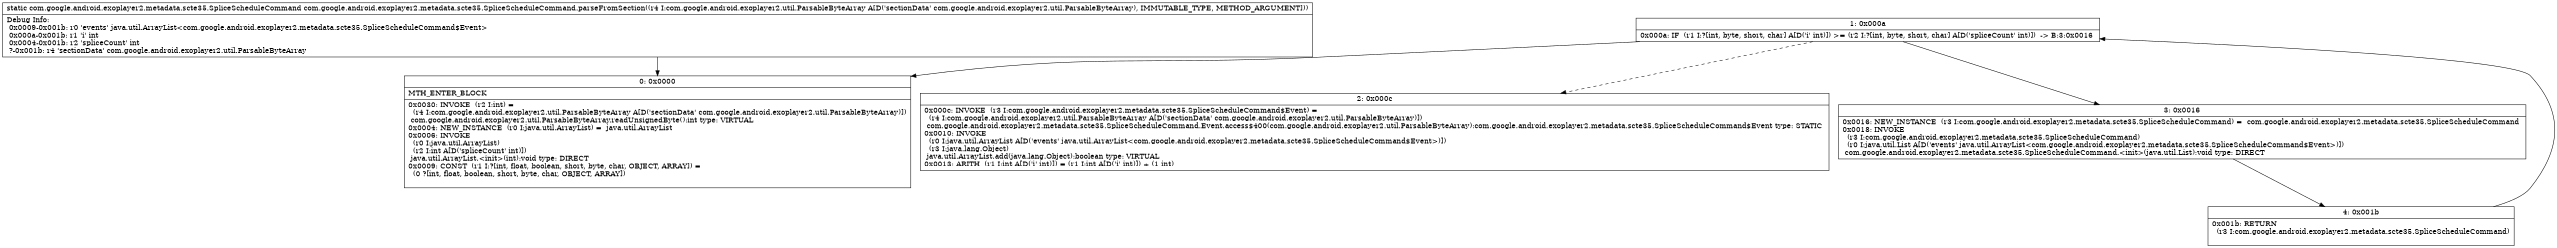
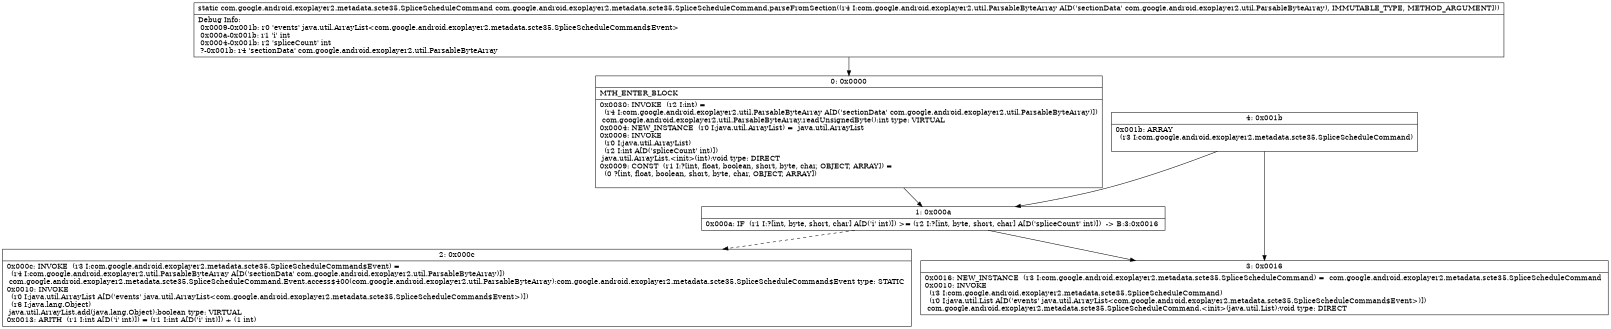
edge "1: 0x000a" -> "0: 0x0000": reversed
node "3: 0x0016": text "0x0018: INVOKE" -> "0x0010: INVOKE"
node "2: 0x000c": text "(r3 I:java.lang.Object)" -> "(r6 I:java.lang.Object)"
edge "3: 0x0016" -> "4: 0x001b": reversed
node "4: 0x001b": text "0x001b: RETURN" -> "0x001b: ARRAY"
